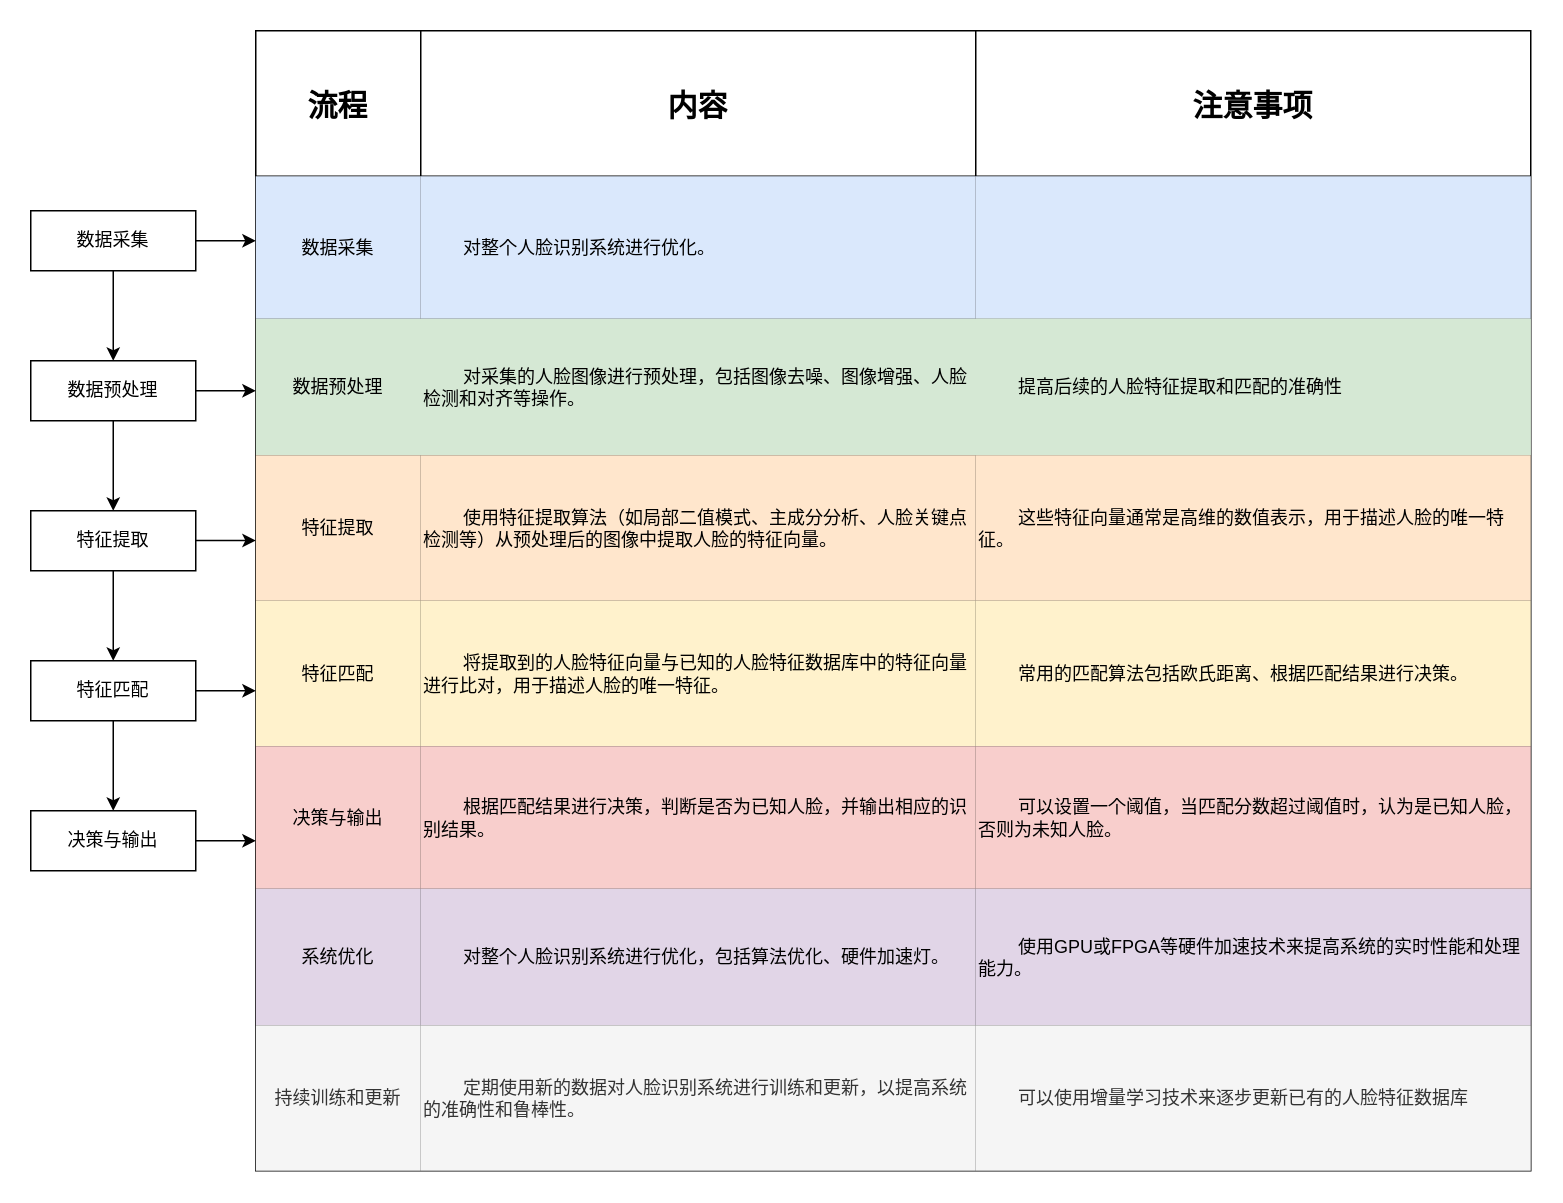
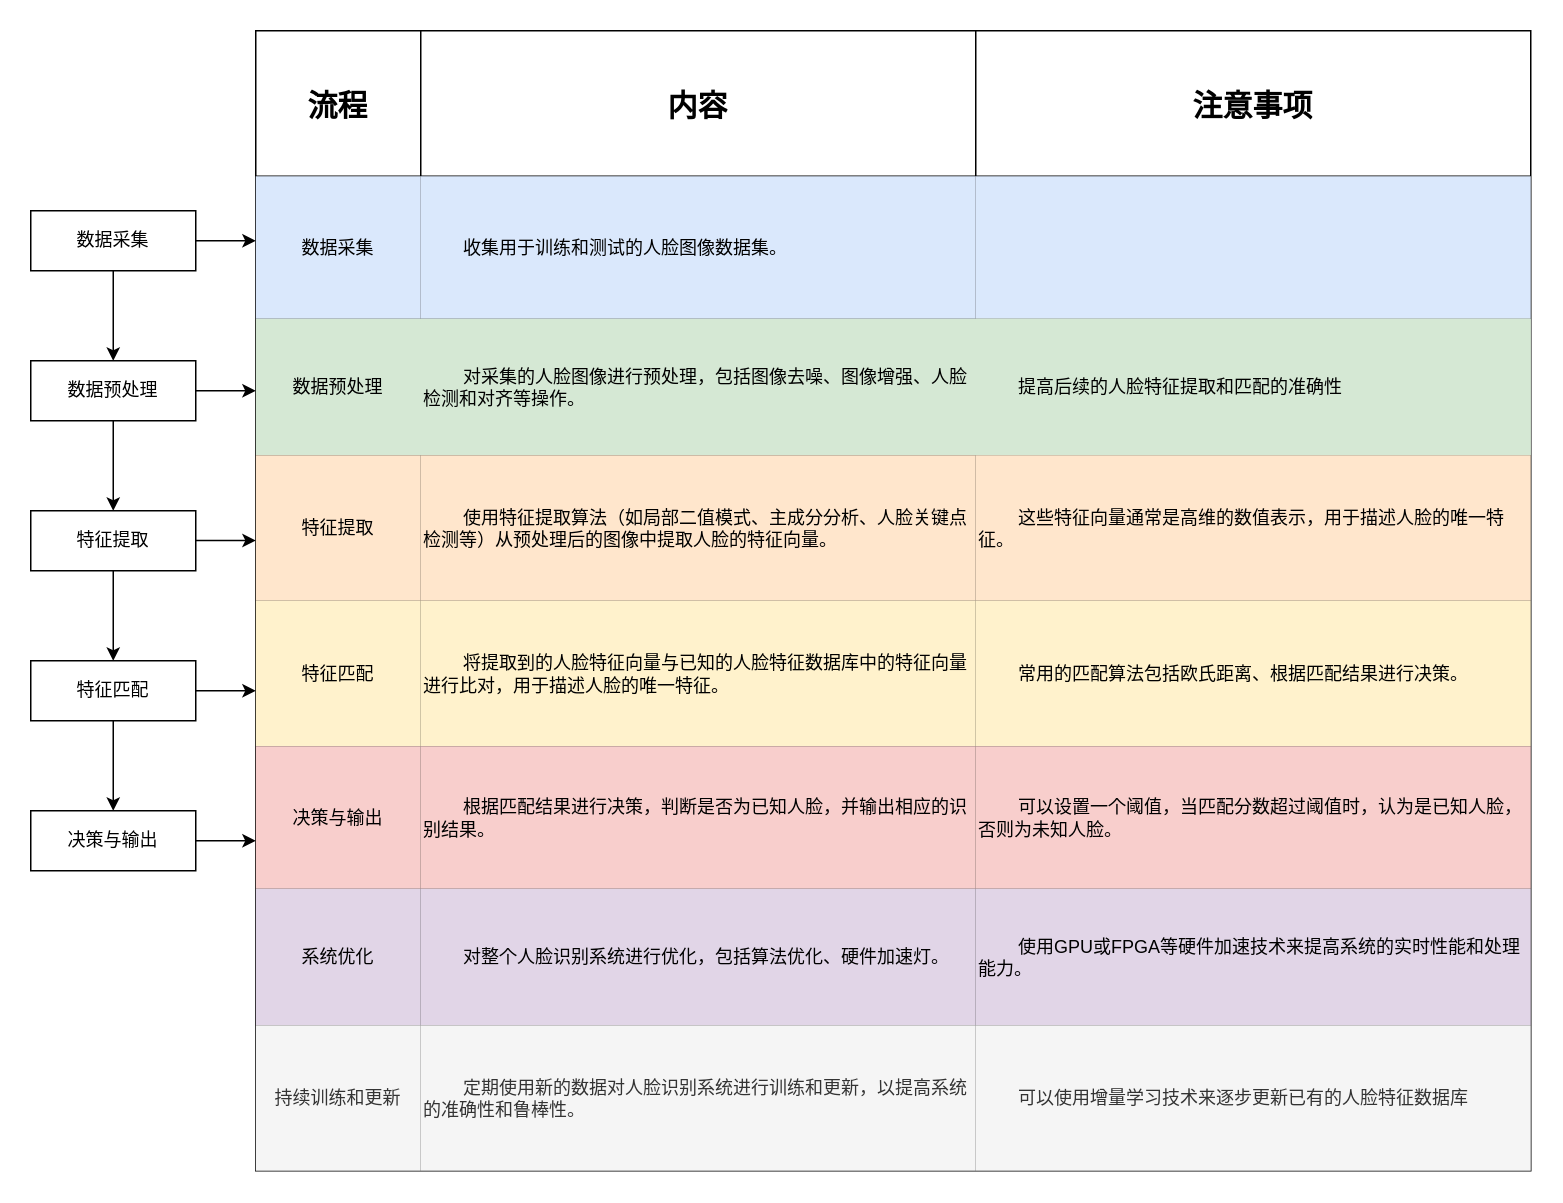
node "对整个人脸识别系统进行优化。": label "对整个人脸识别系统进行优化。" -> "收集用于训练和测试的人脸图像数据集。"
